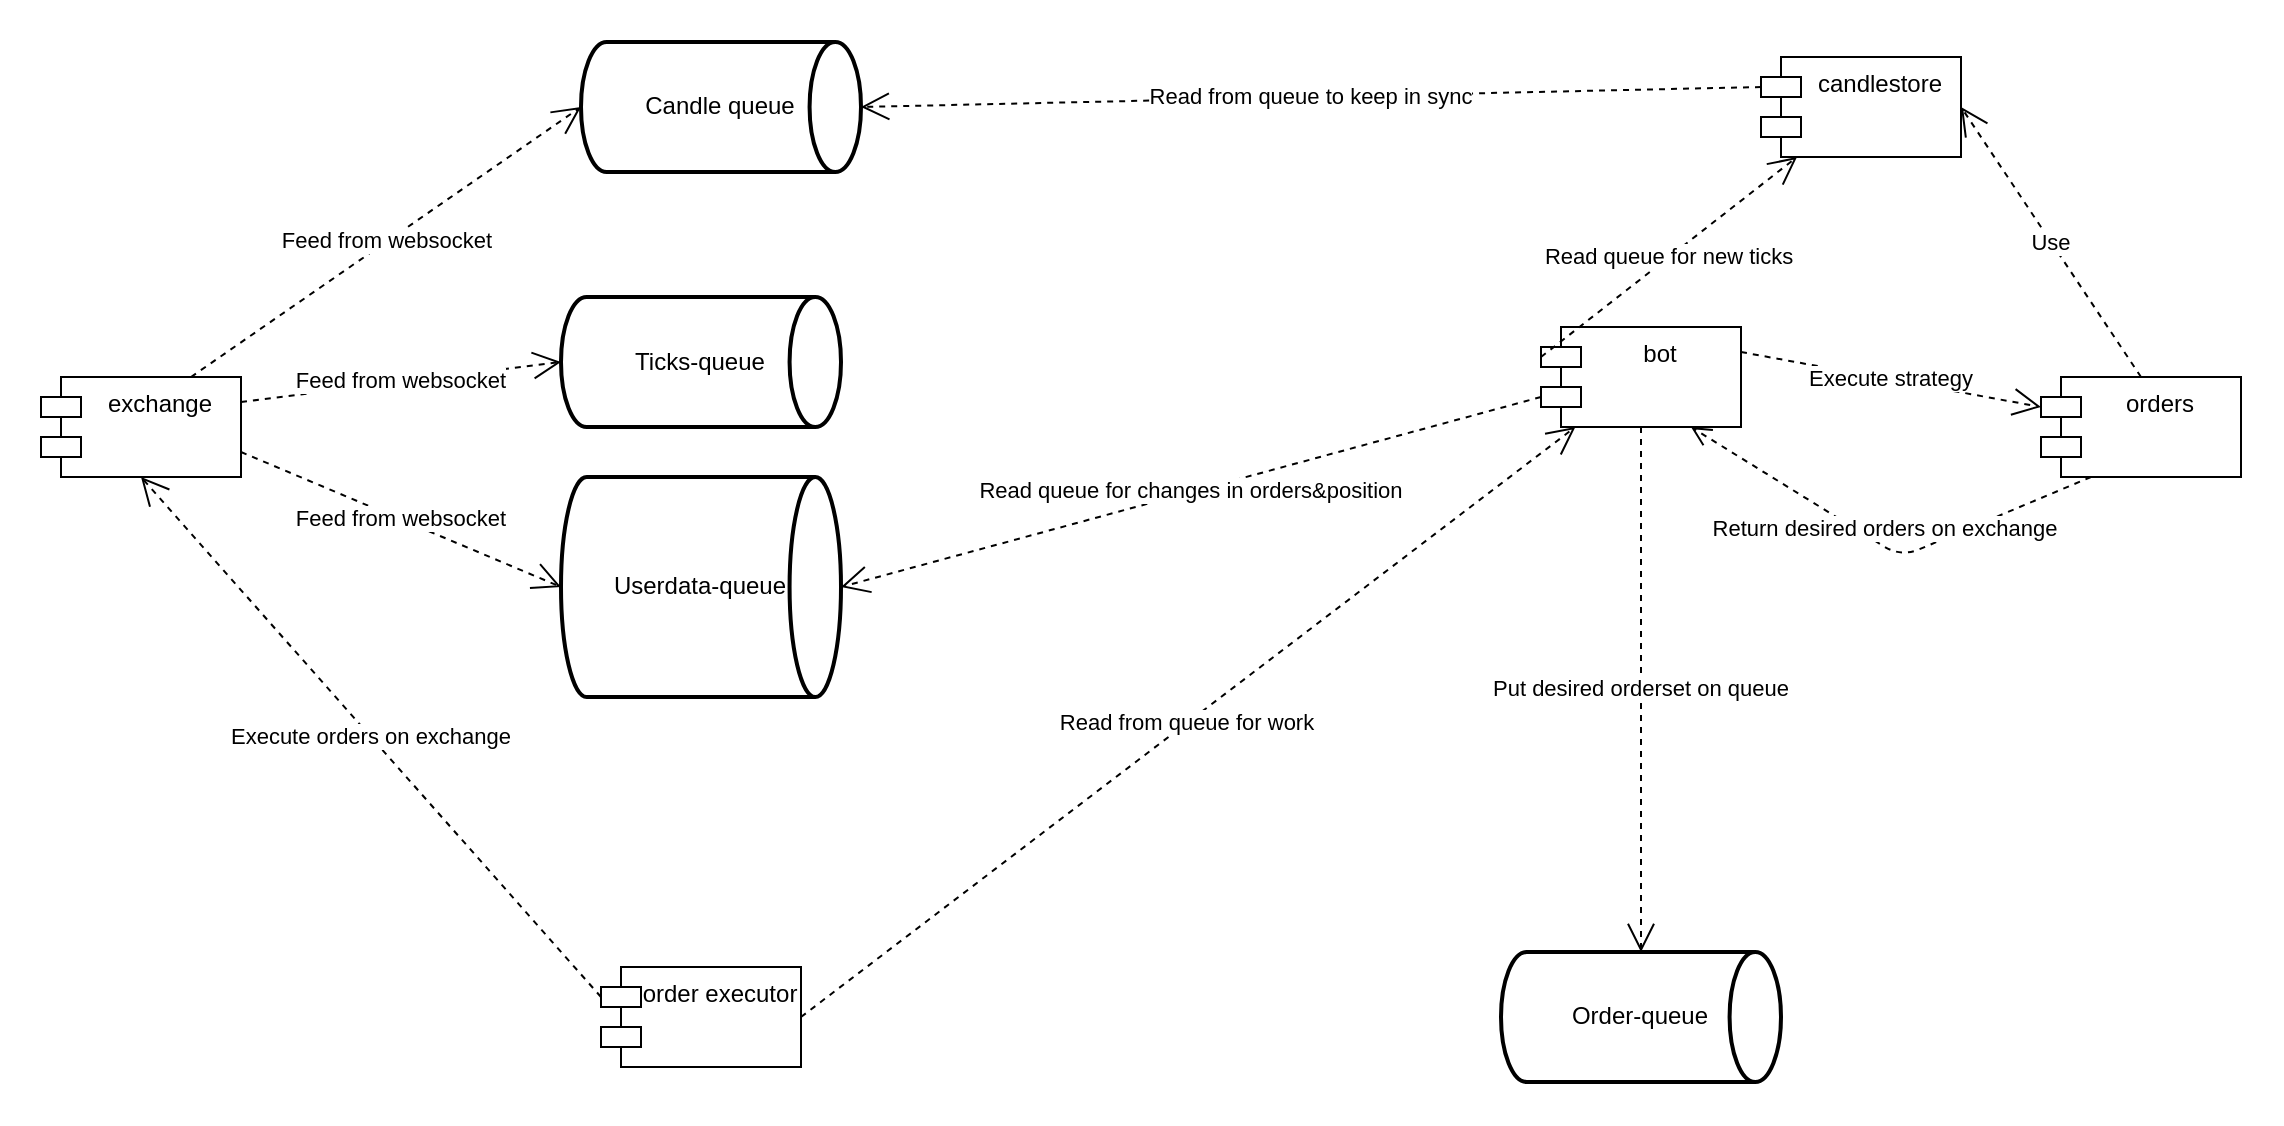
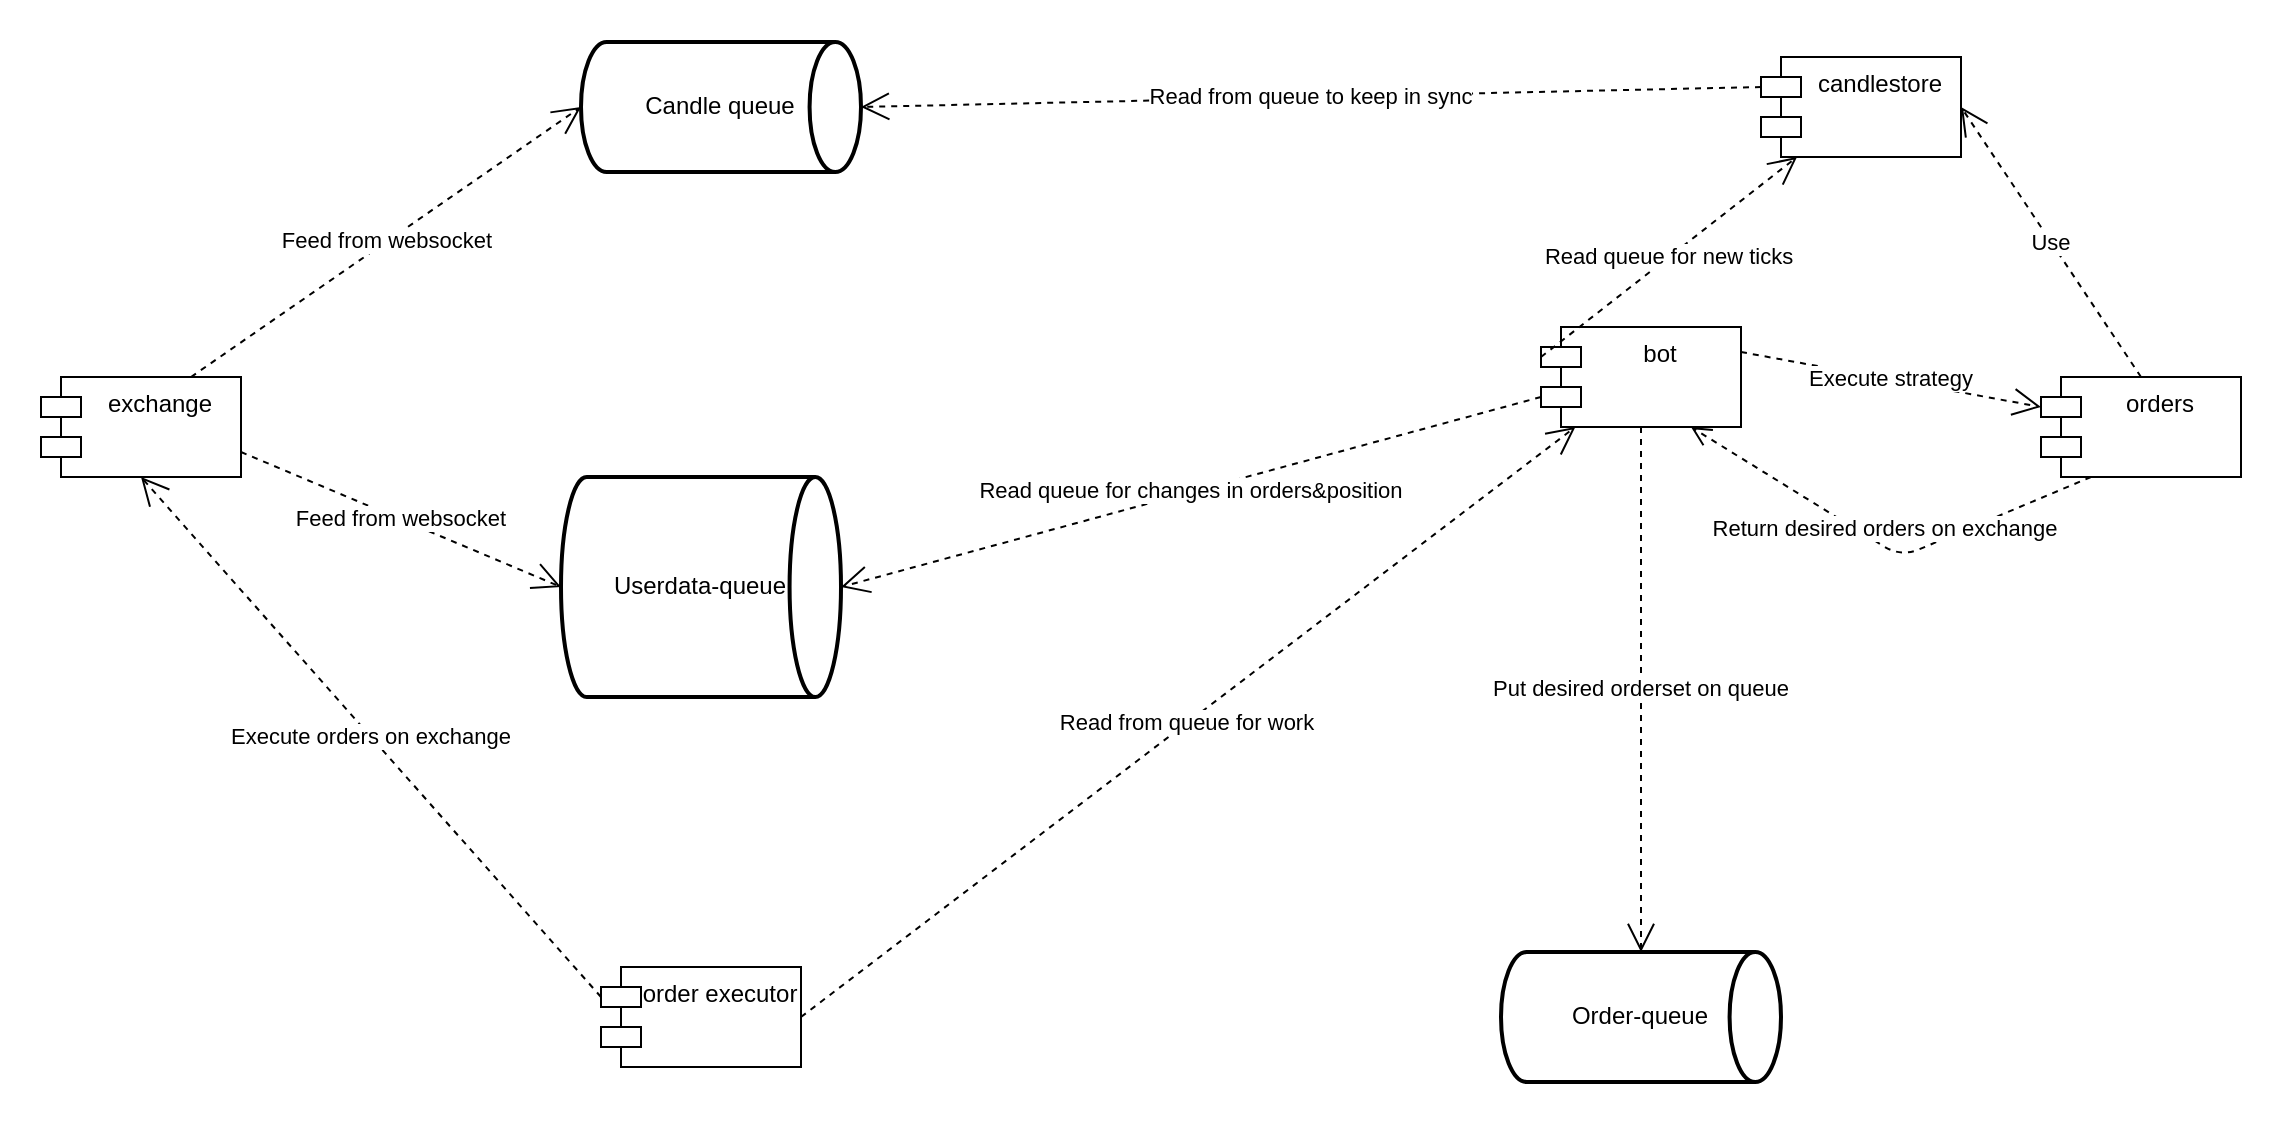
node "Ticks-queue": removed
edge "exchange" -> "Ticks-queue": removed, label "Feed from websocket"
